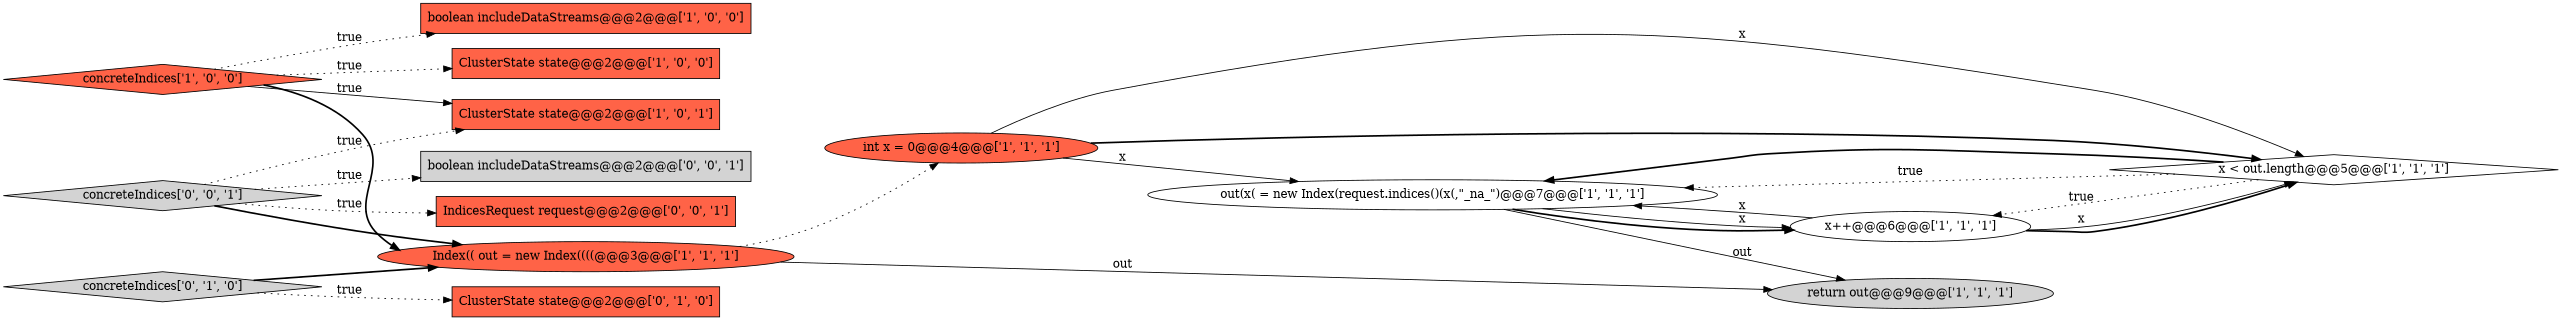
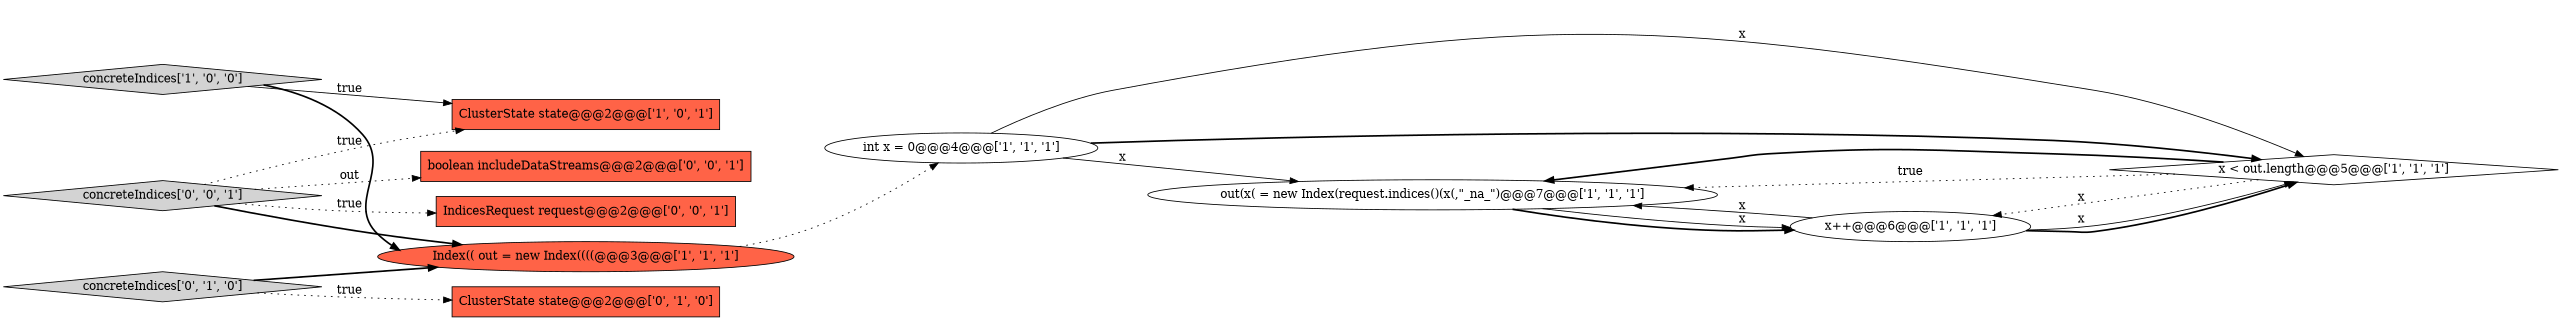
node "boolean includeDataStreams@@@2@@@['1', '0', '0']": removed
node "ClusterState state@@@2@@@['1', '0', '0']": removed
node "concreteIndices['1', '0', '0']": fillcolor tomato -> lightgray
node "int x = 0@@@4@@@['1', '1', '1']": fillcolor tomato -> white
node "boolean includeDataStreams@@@2@@@['0', '0', '1']": fillcolor lightgray -> tomato
edge "concreteIndices['0', '0', '1']" -> "boolean includeDataStreams@@@2@@@['0', '0', '1']": label "true" -> "out"
edge "x < out.length@@@5@@@['1', '1', '1']" -> "x++@@@6@@@['1', '1', '1']": label "true" -> "x"
node "return out@@@9@@@['1', '1', '1']": removed
